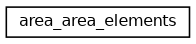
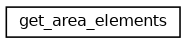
node "area_area_elements": label "area_area_elements" -> "get_area_elements"
